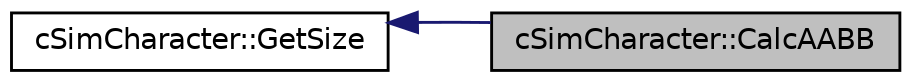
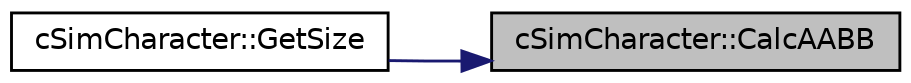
edge "cSimCharacter::CalcAABB" -> "cSimCharacter::GetSize": reversed
